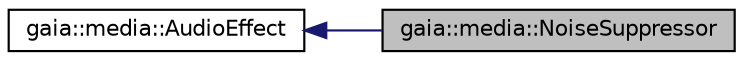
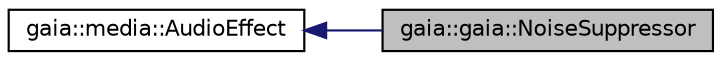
node "gaia::media::NoiseSuppressor": label "gaia::media::NoiseSuppressor" -> "gaia::gaia::NoiseSuppressor"
